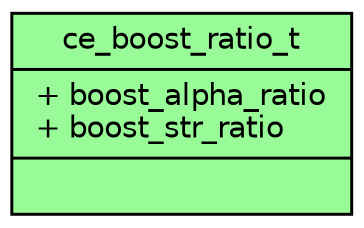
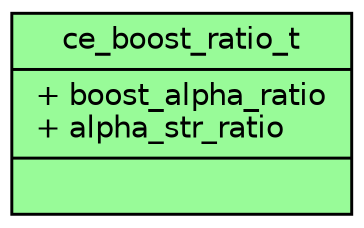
node "ce_boost_ratio_t": text "+ boost_str_ratio" -> "+ alpha_str_ratio"
